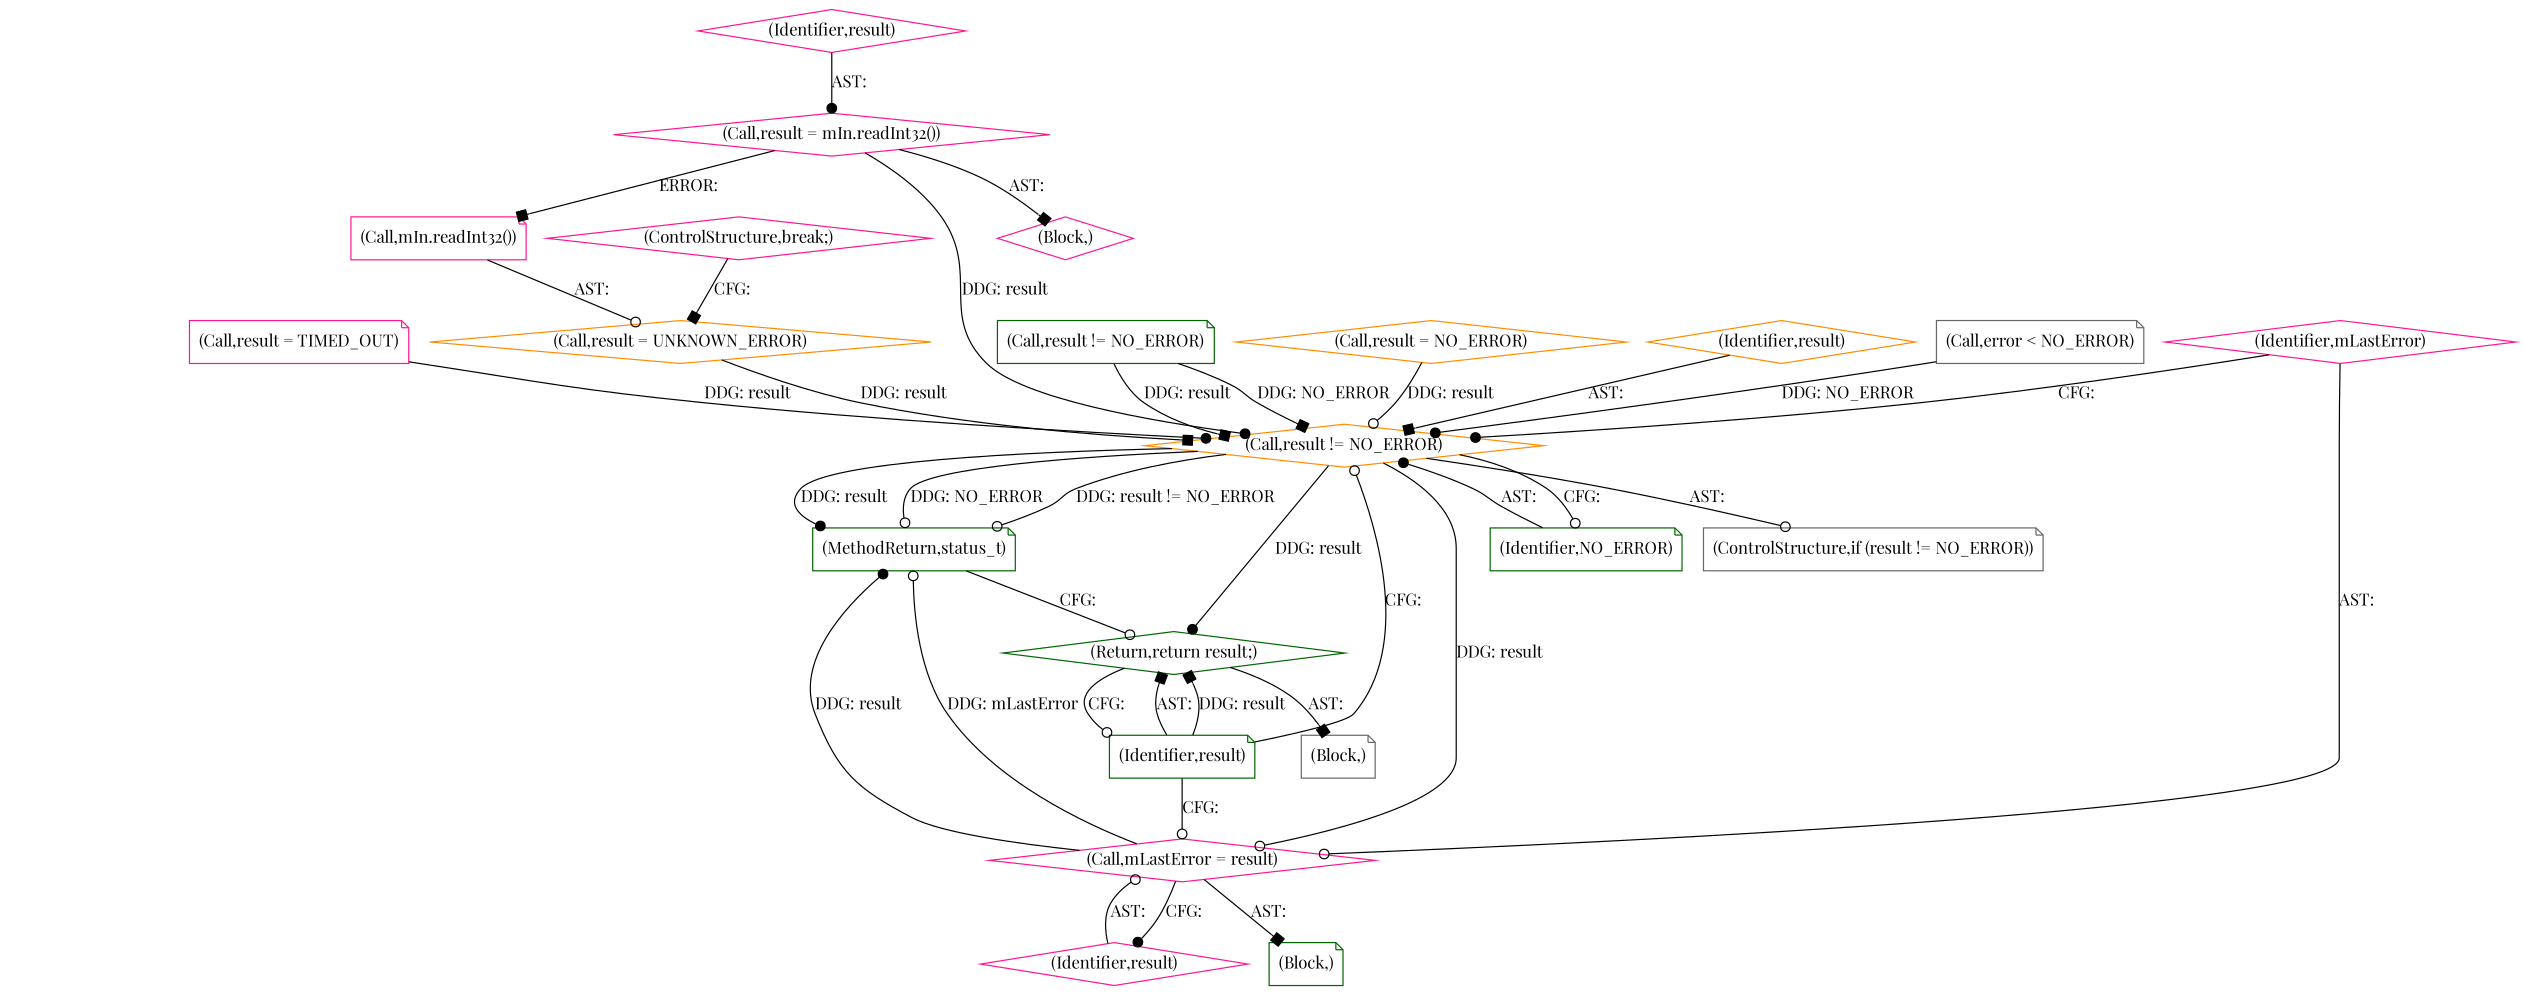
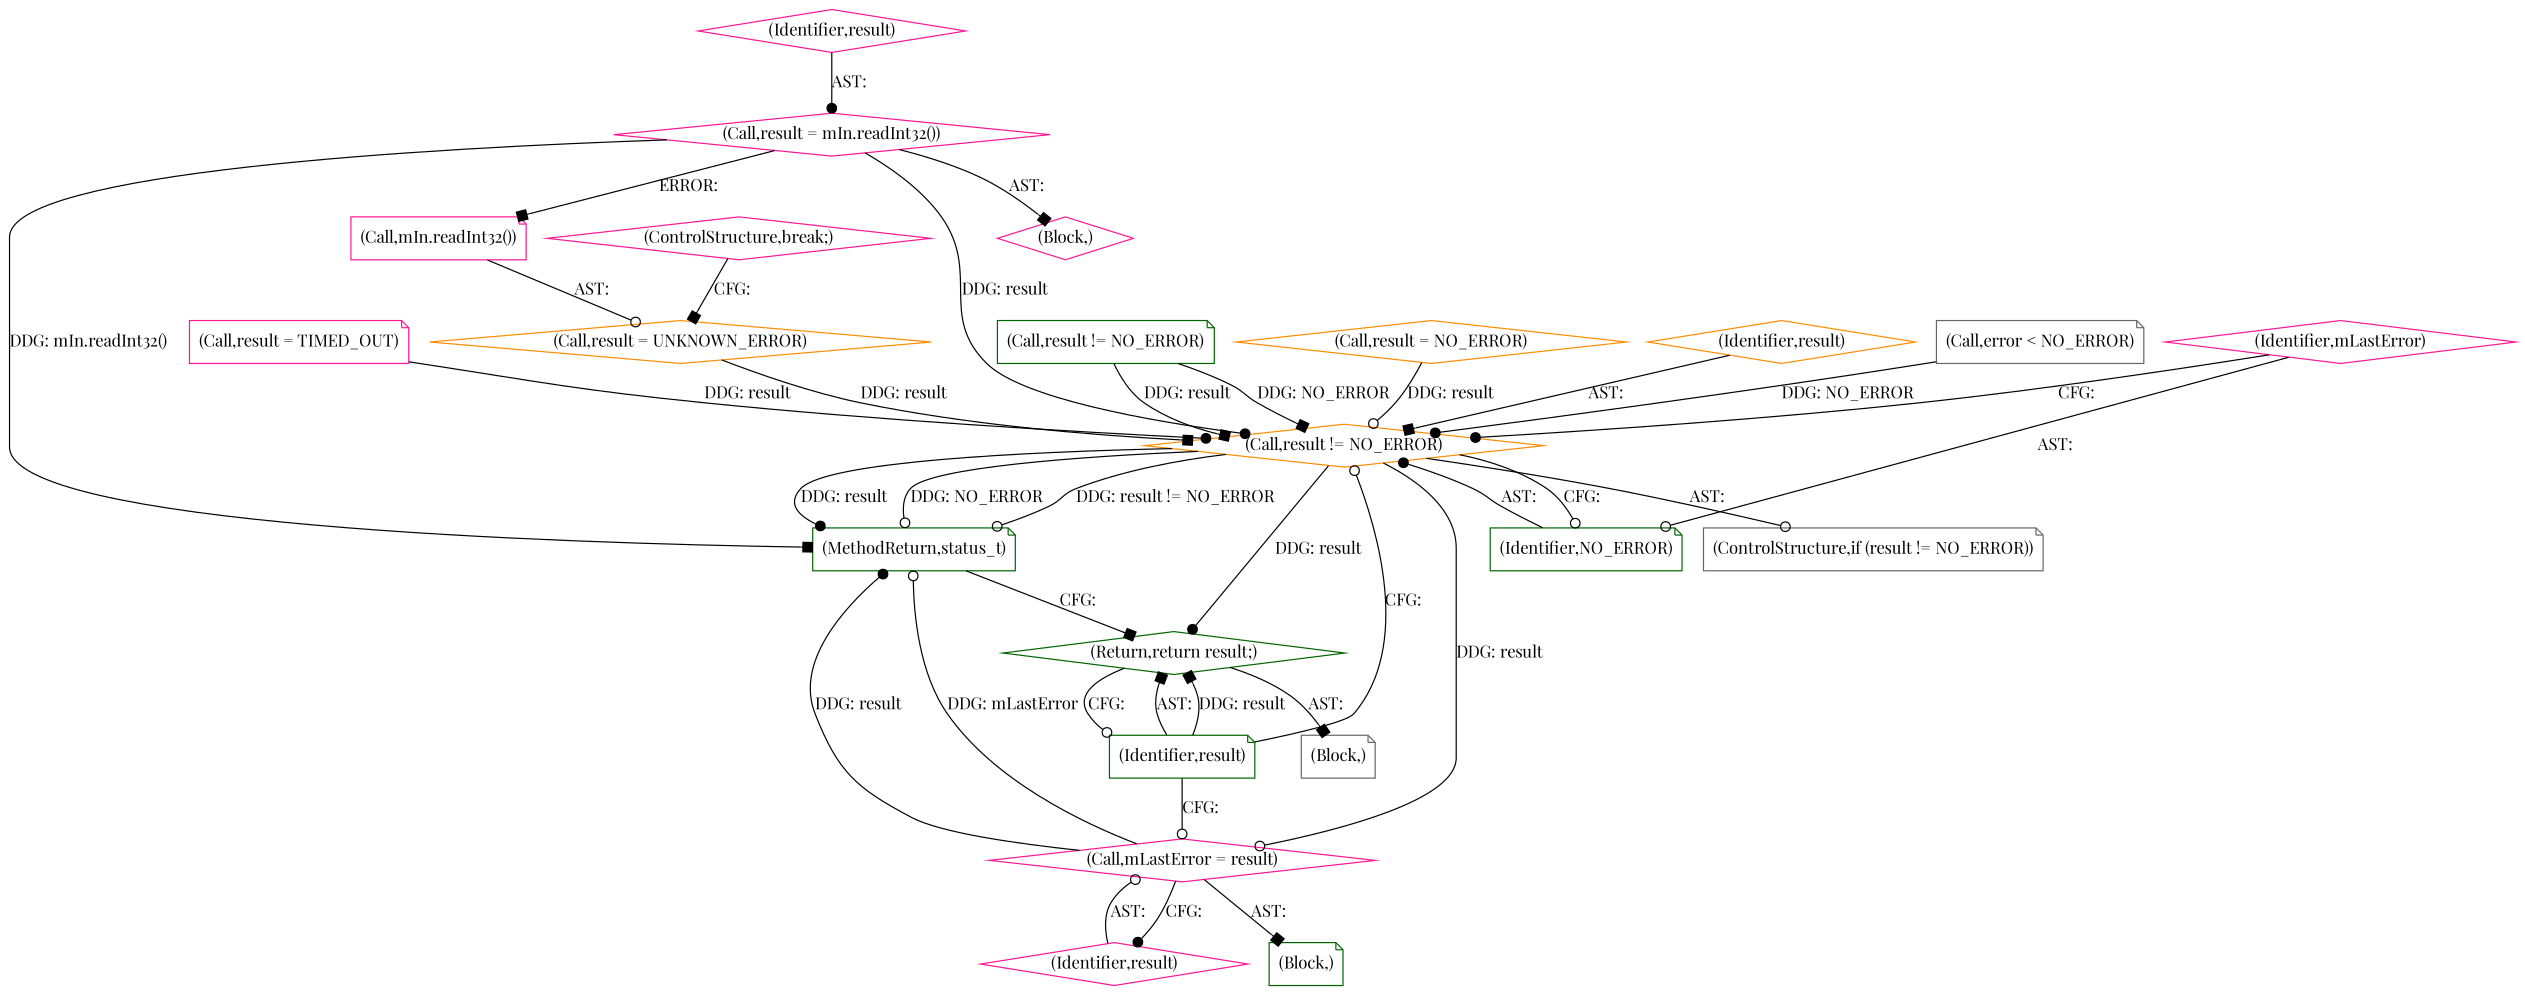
edge "(Call,result = mIn.readInt32())" -> "(MethodReturn,status_t)": added, label "DDG: mIn.readInt32()"
edge "(MethodReturn,status_t)" -> "(Return,return result;)": arrowhead odot -> box
edge "(Identifier,mLastError)" -> "(Call,mLastError = result)": now "(Identifier,mLastError)" -> "(Identifier,NO_ERROR)"
